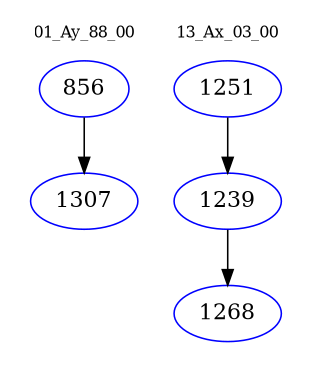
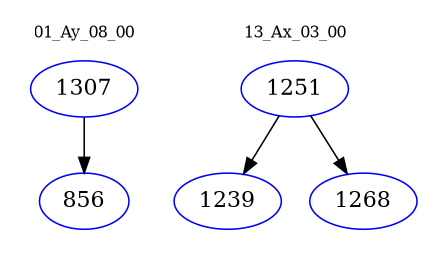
cluster "01_Ay_88_00": label "01_Ay_88_00" -> "01_Ay_08_00"
edge "856" -> "1307": reversed
edge "1239" -> "1268": now "1251" -> "1268"
